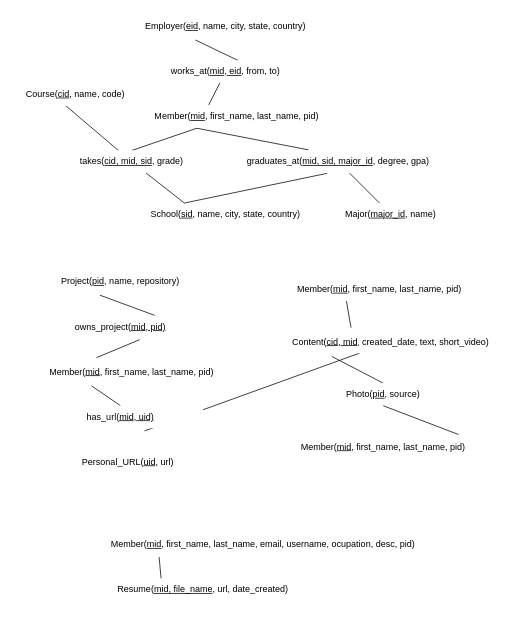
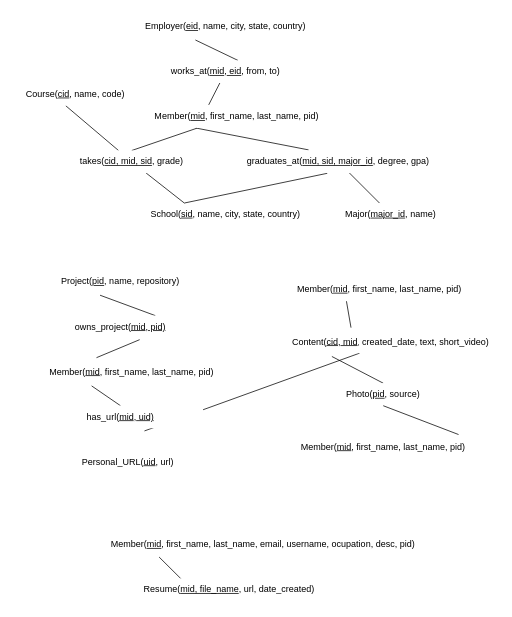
node "Resume(mid, file_name, url, date_created)": moved (203, 589) -> (229, 589)
